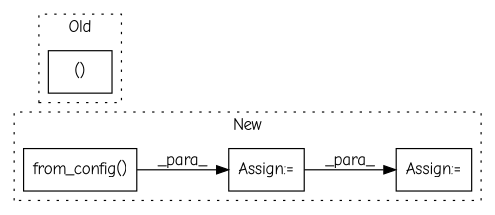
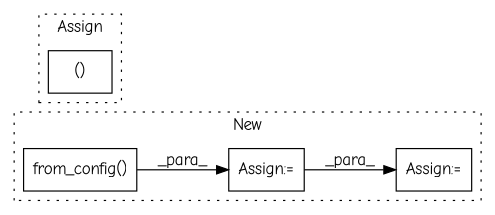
cluster "Old": label "Old" -> "Assign"
